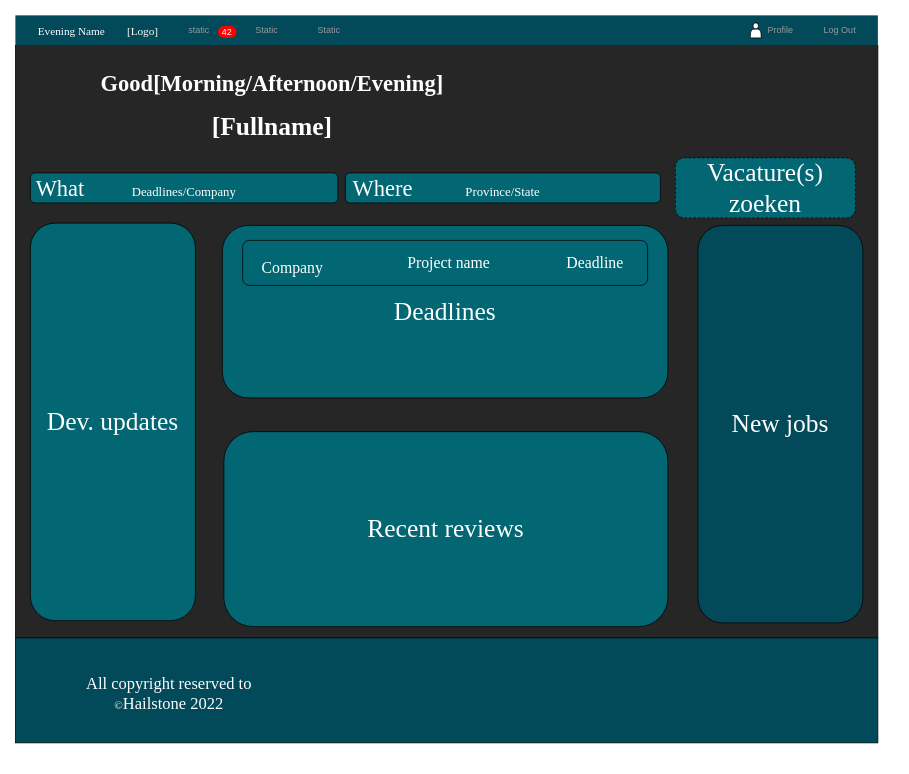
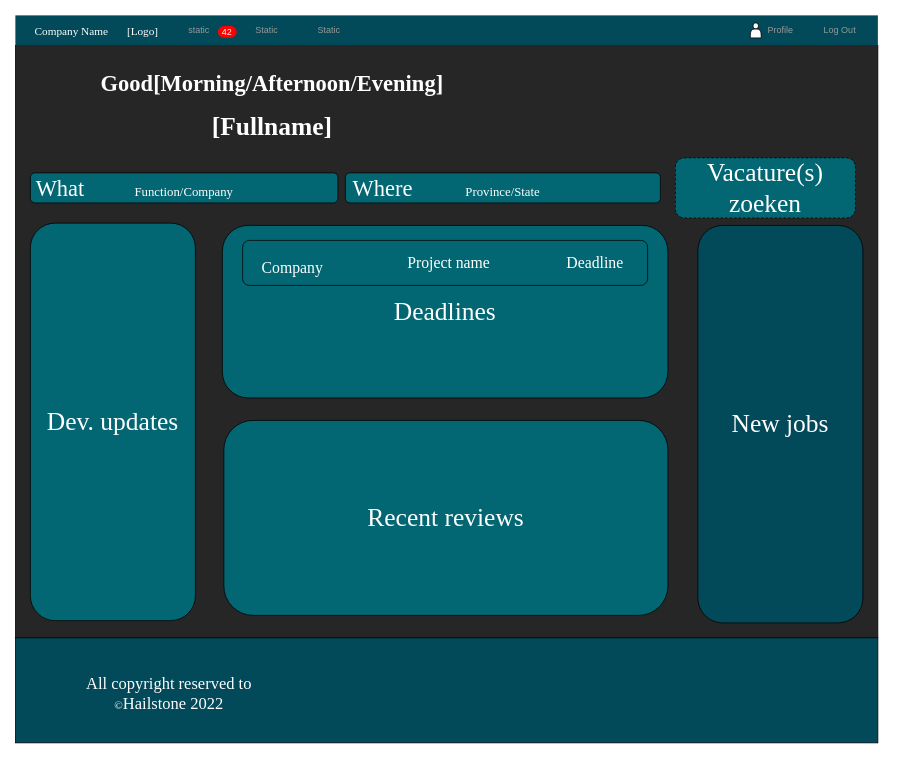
node "Evening Name": label "Evening Name" -> "Company Name"
node "Deadlines/Company": label "Deadlines/Company" -> "Function/Company"
node "Recent reviews": moved (446, 529) -> (446, 518)
